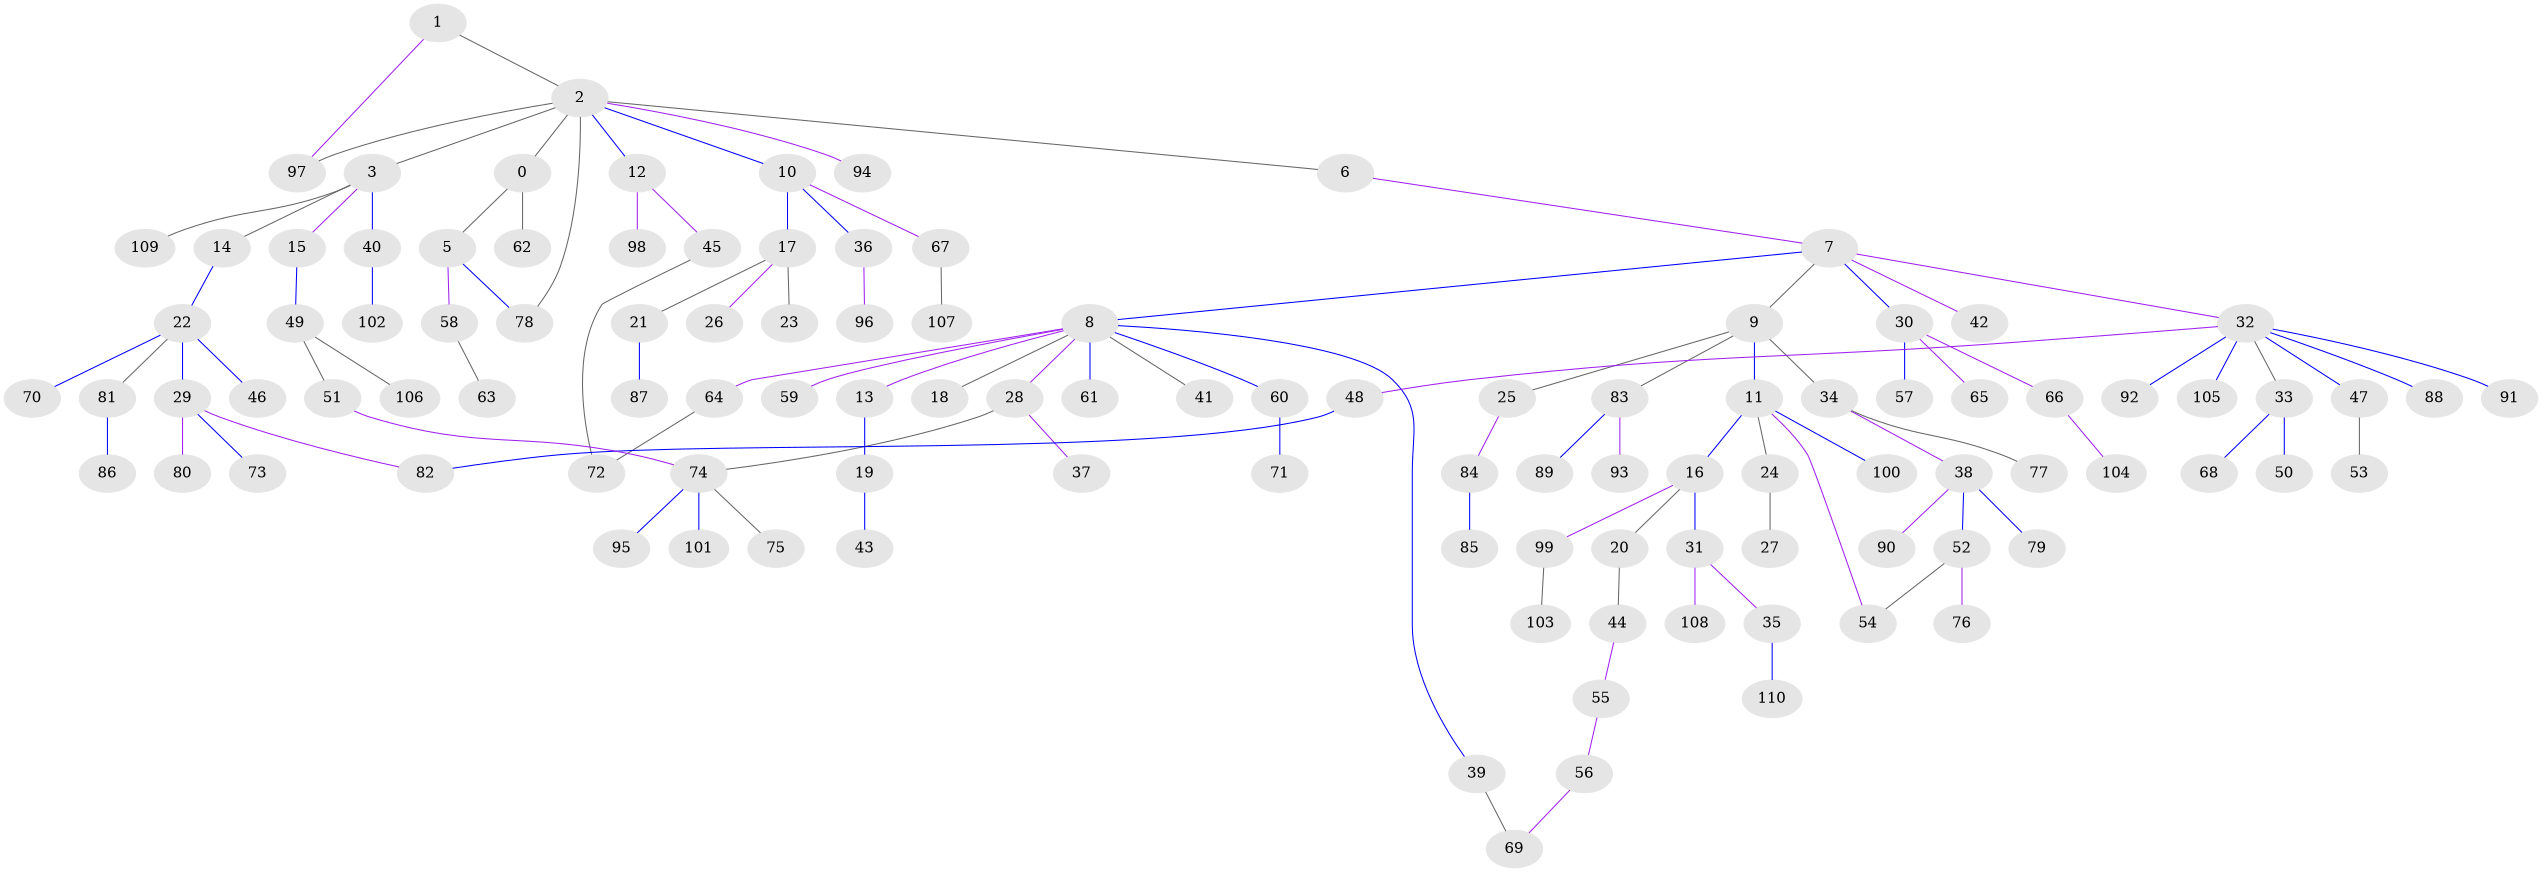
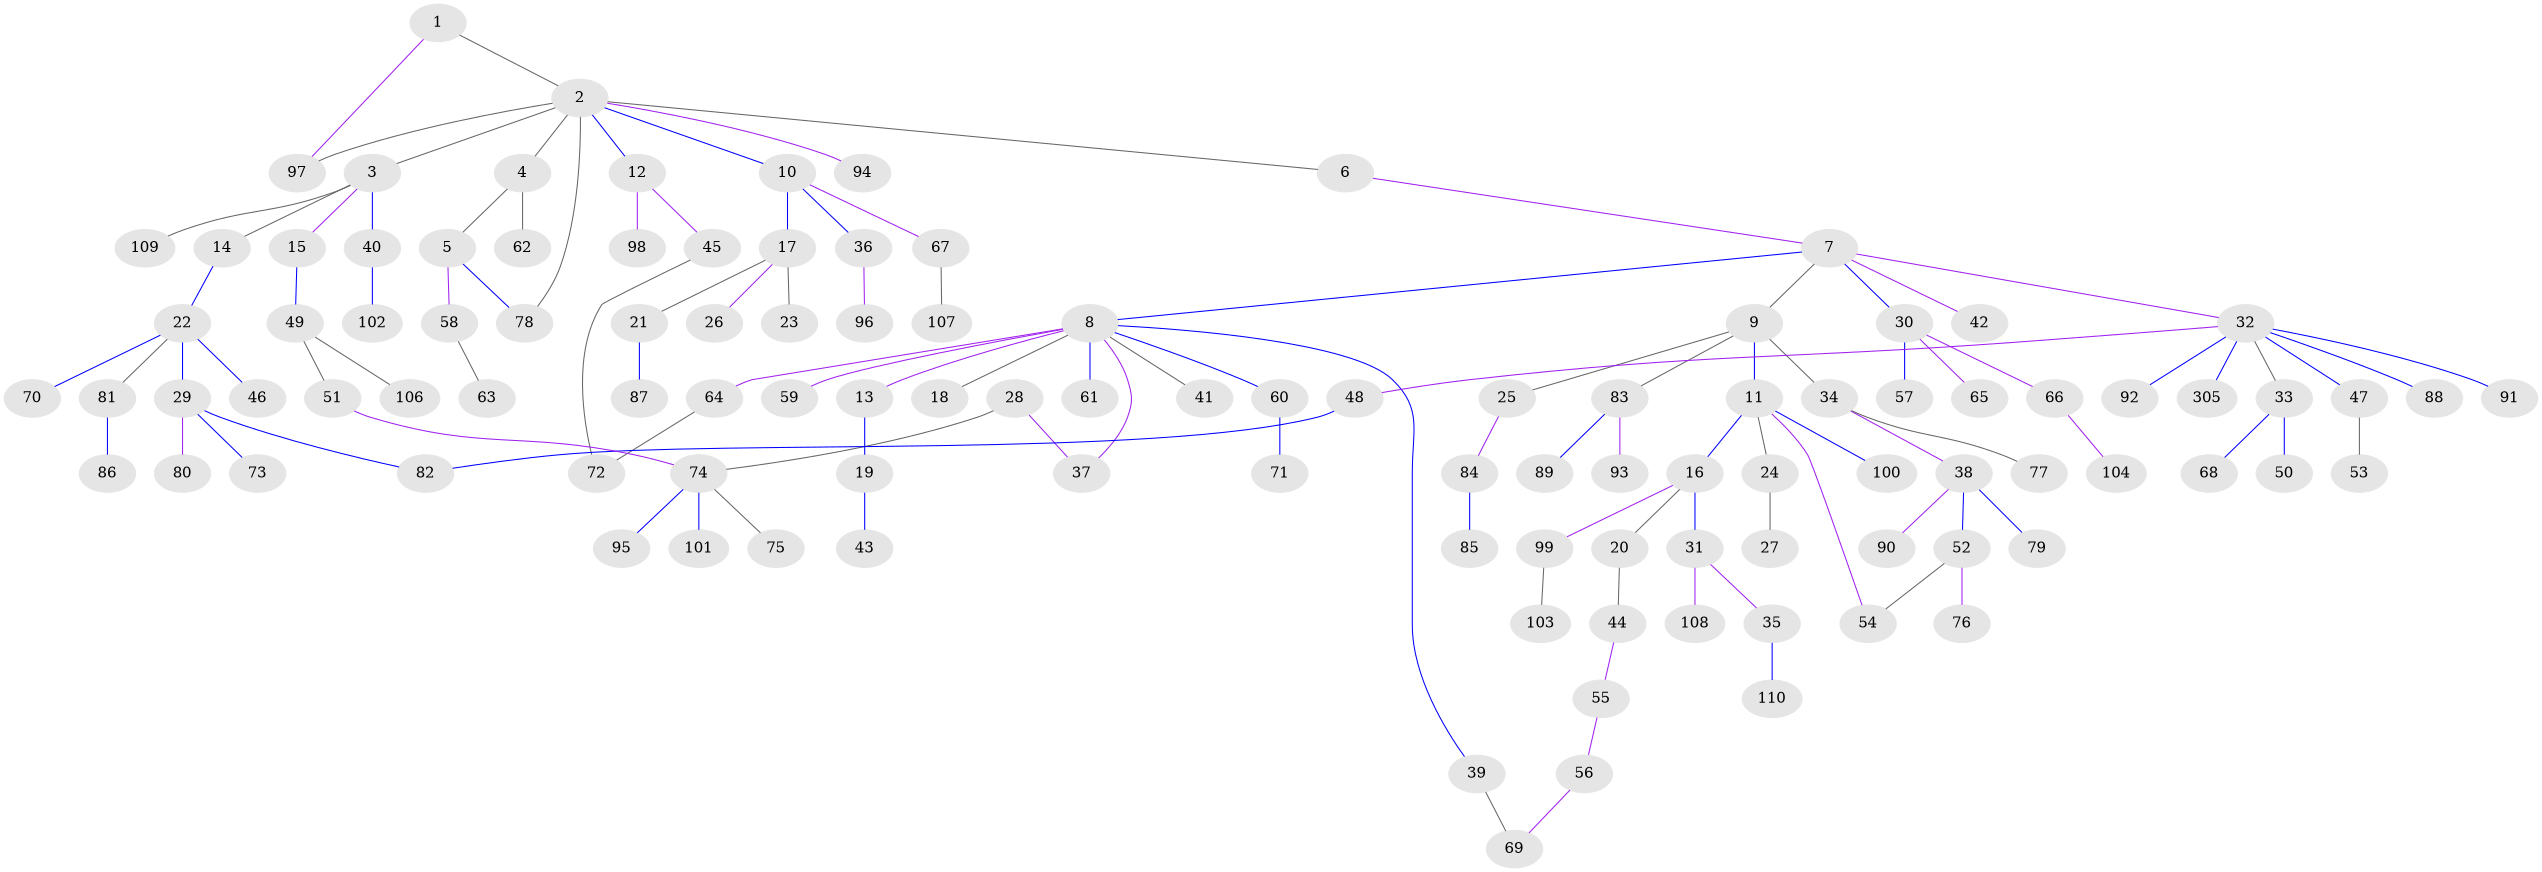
node "0": label "0" -> "4"
edge "8" -- "28": now "8" -- "37"
node "105": label "105" -> "305"
edge "29" -- "82": color purple -> blue
